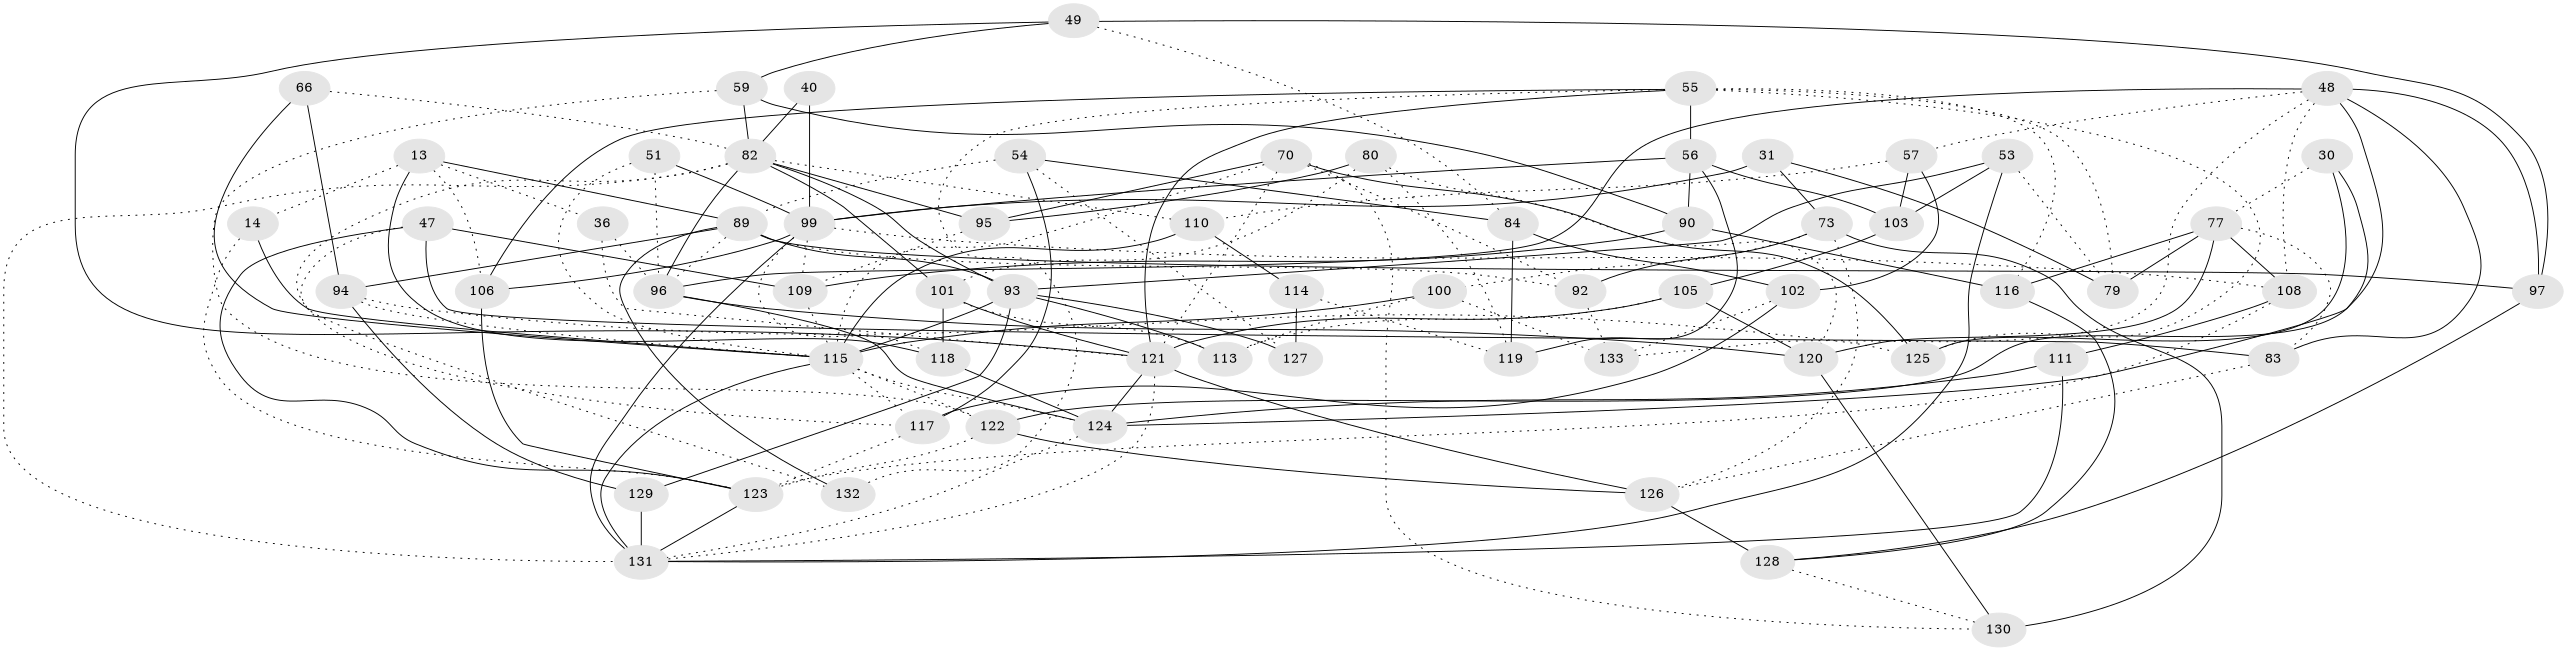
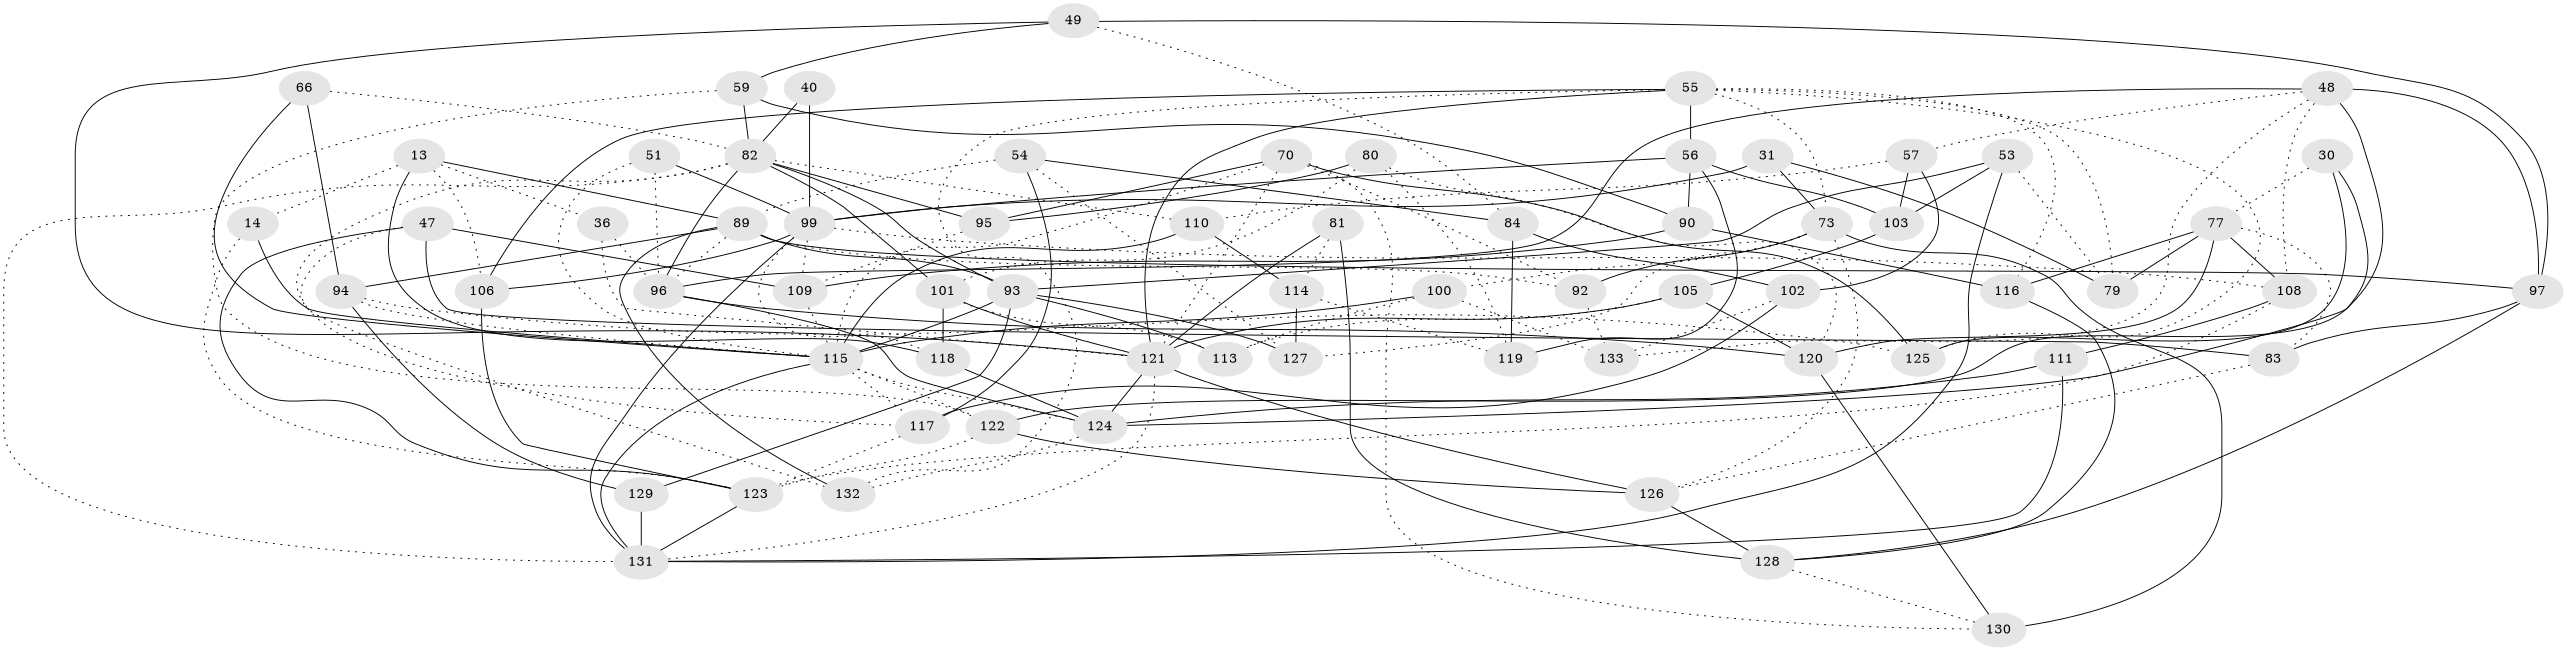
edge "55" -- "73": added
node "81": added
edge "48" -- "83": now "97" -- "83"
edge "73" -- "127": added
edge "124" -- "131": now "124" -- "132"
